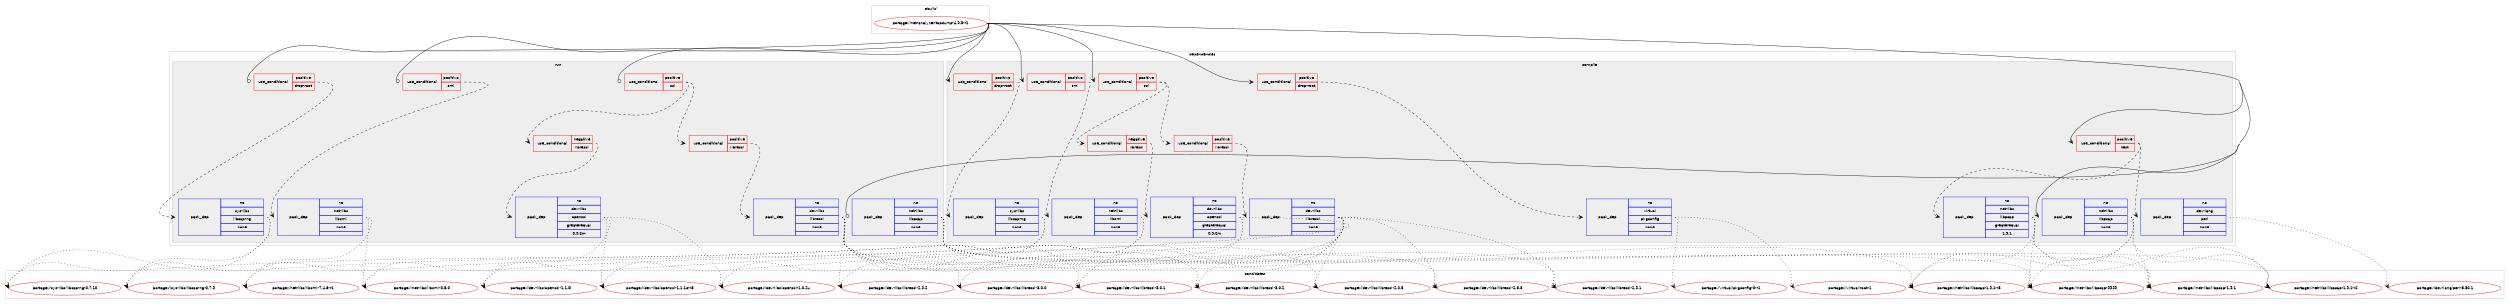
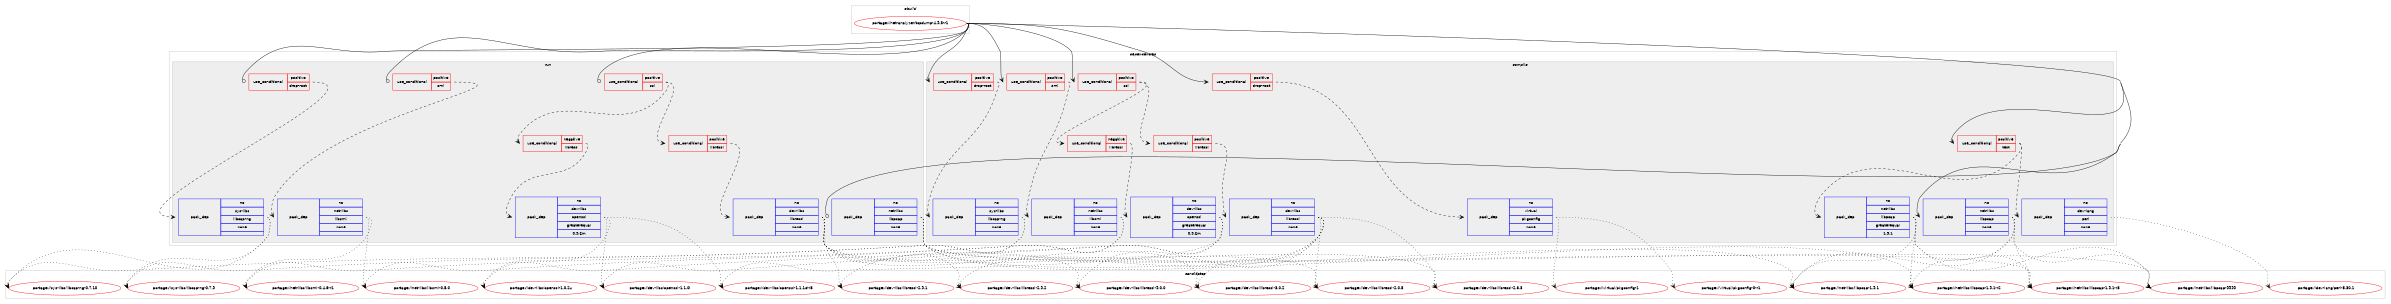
node "portage://net-libs/libsmi-7.4.8-r1": label "portage://net-libs/libsmi-7.4.8-r1" -> "portage://net-libs/libsmi-0.4.8-r1"
node "portage://dev-libs/libressl-3.0.0": label "portage://dev-libs/libressl-3.0.0" -> "portage://dev-libs/libressl-9.0.0"
node "portage://dev-libs/libressl-3.0.1": removed
node "portage://virtual/root-1": label "portage://virtual/root-1" -> "portage://virtual/pkgconfig-1"
